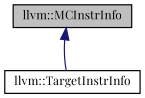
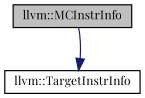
edge "llvm::TargetInstrInfo" -> "llvm::MCInstrInfo": reversed
